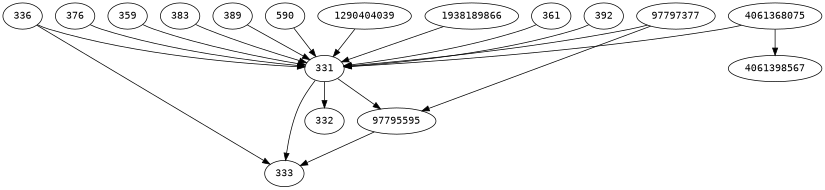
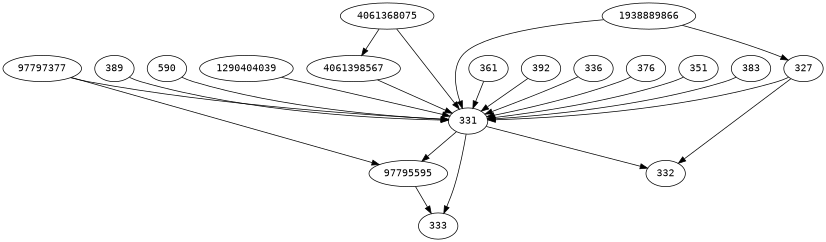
node "359": label "359" -> "351"
node "1938189866": label "1938189866" -> "1938889866"
node "327": added
edge "336" -> "333": removed
edge "4061398567" -> "331": added
